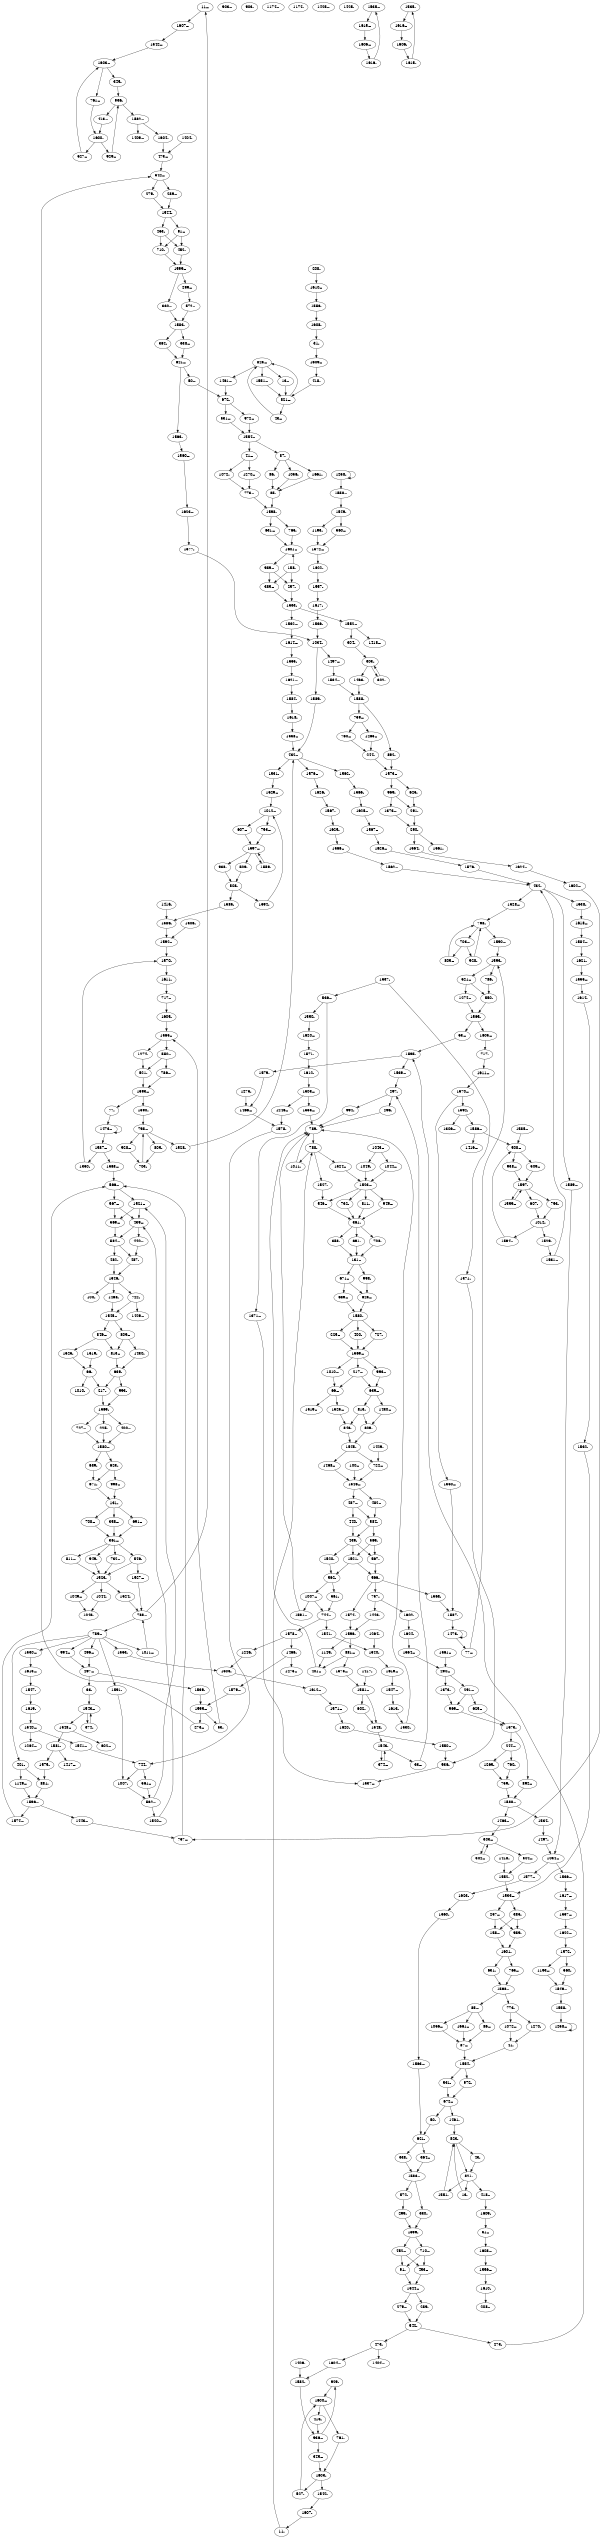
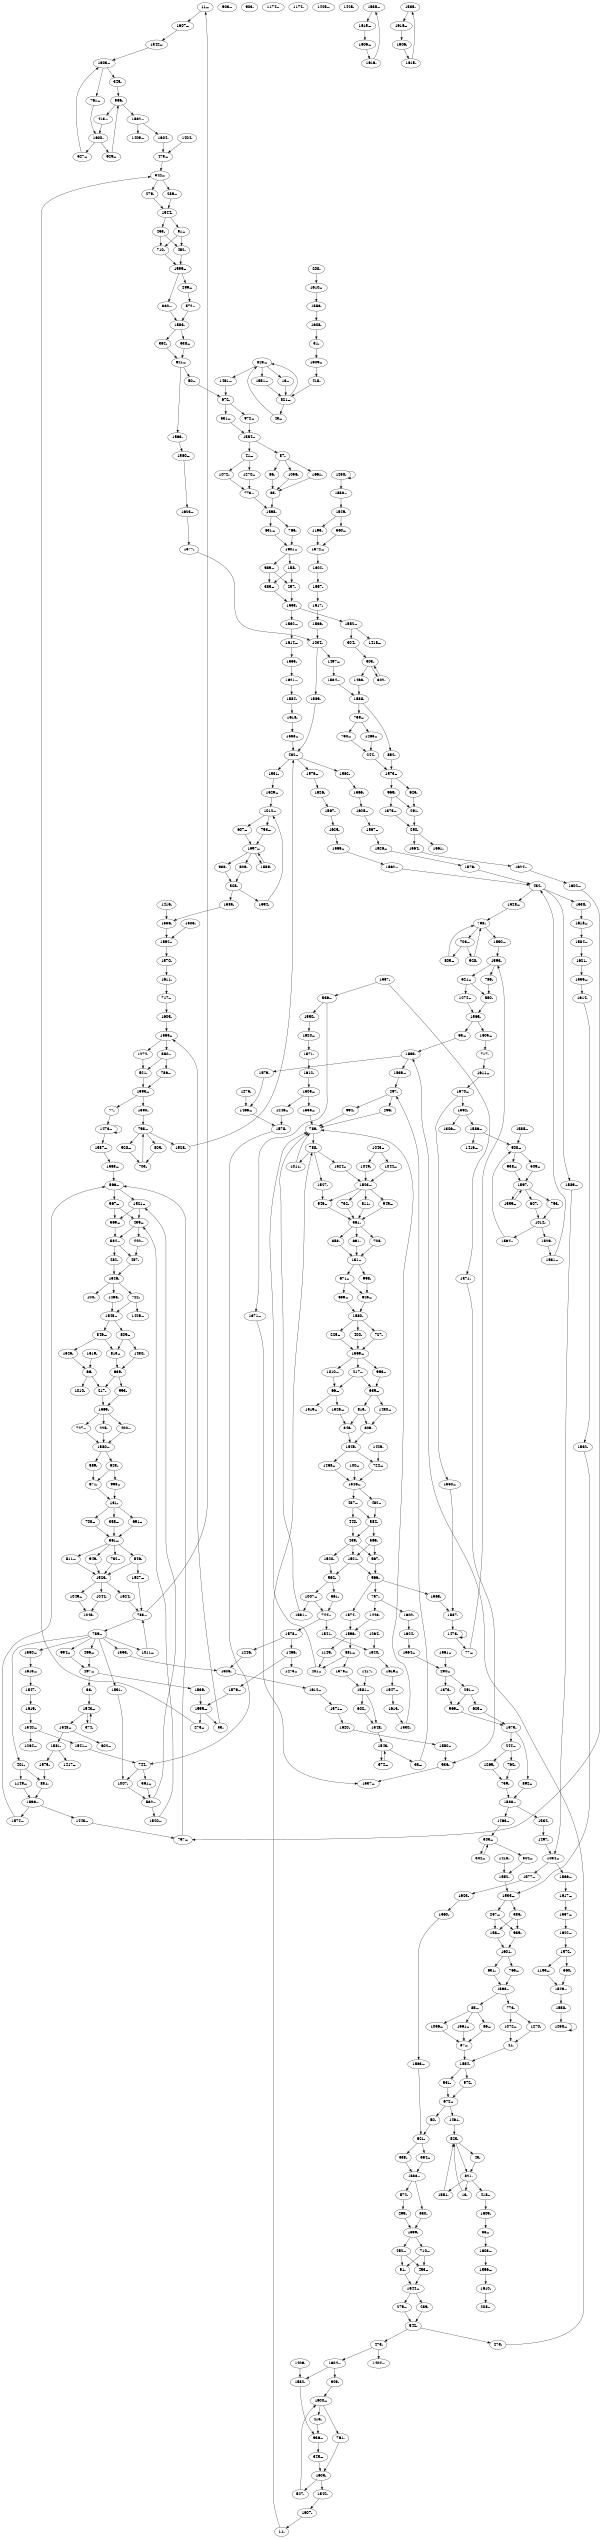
edge "158-" -> "1601+": reversed
node "1350-": removed
node "31+": label "31+" -> "35+"
edge "936+" -> "929-": now "1604+" -> "929-"
